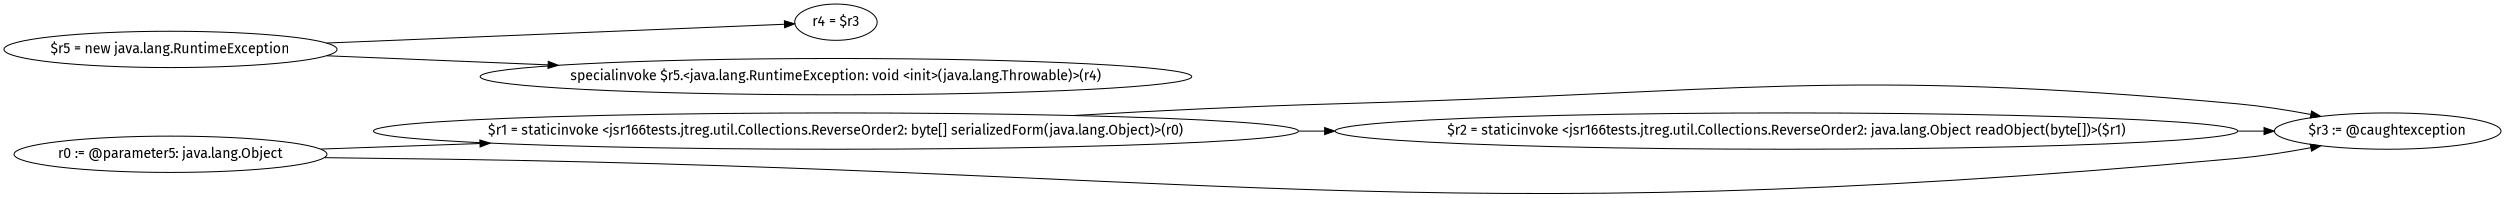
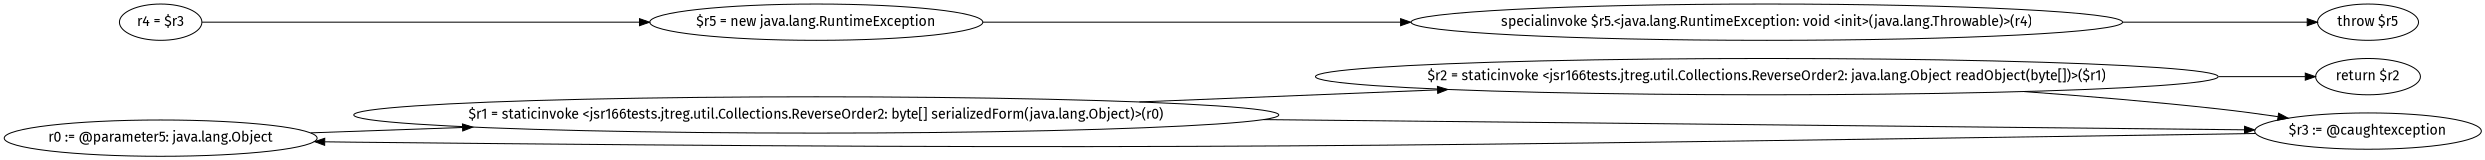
node "throw $r5": added
edge "$r5 = new java.lang.RuntimeException" -> "r4 = $r3": reversed
node "return $r2": added
edge "r0 := @parameter5: java.lang.Object" -> "$r3 := @caughtexception": reversed
